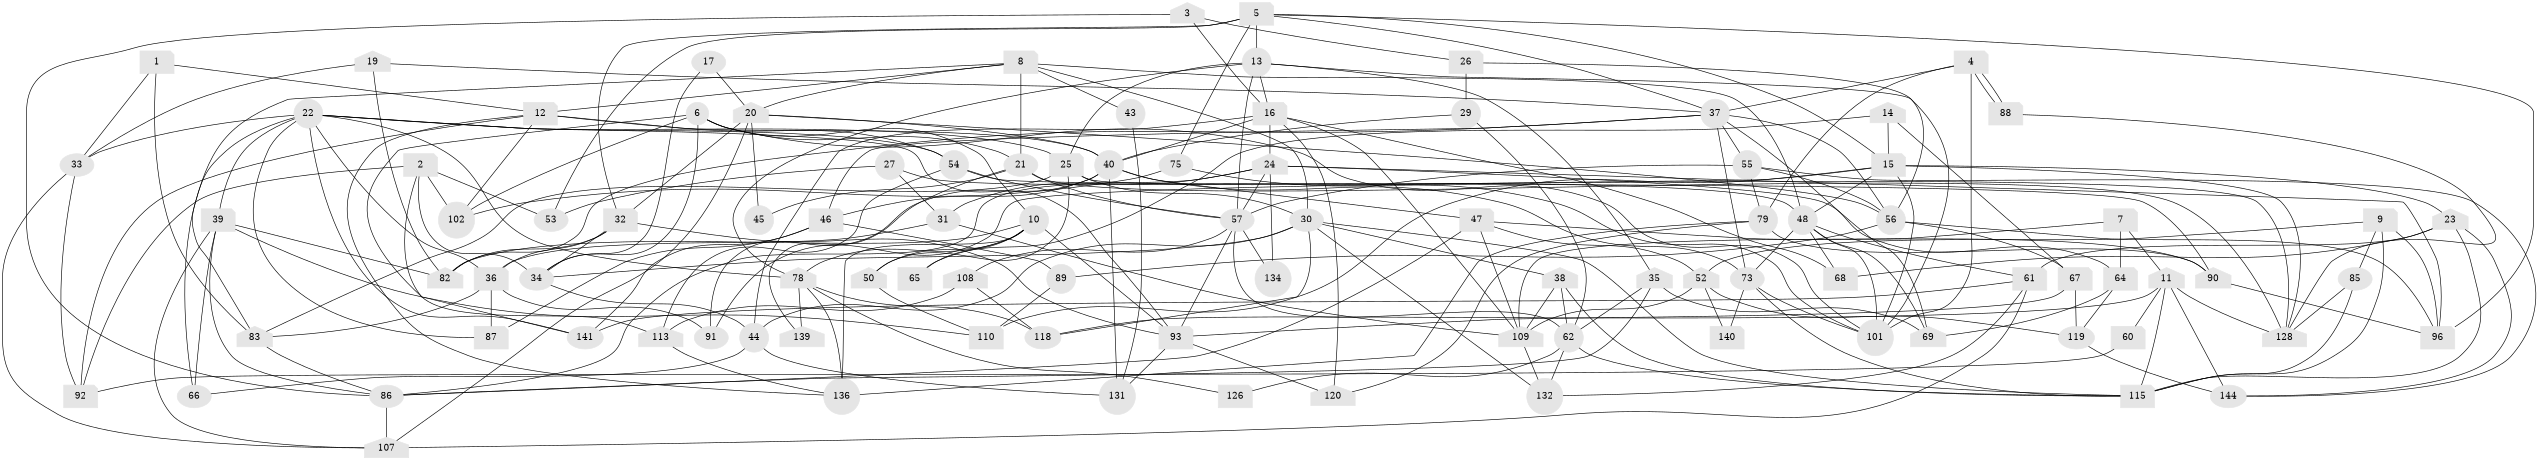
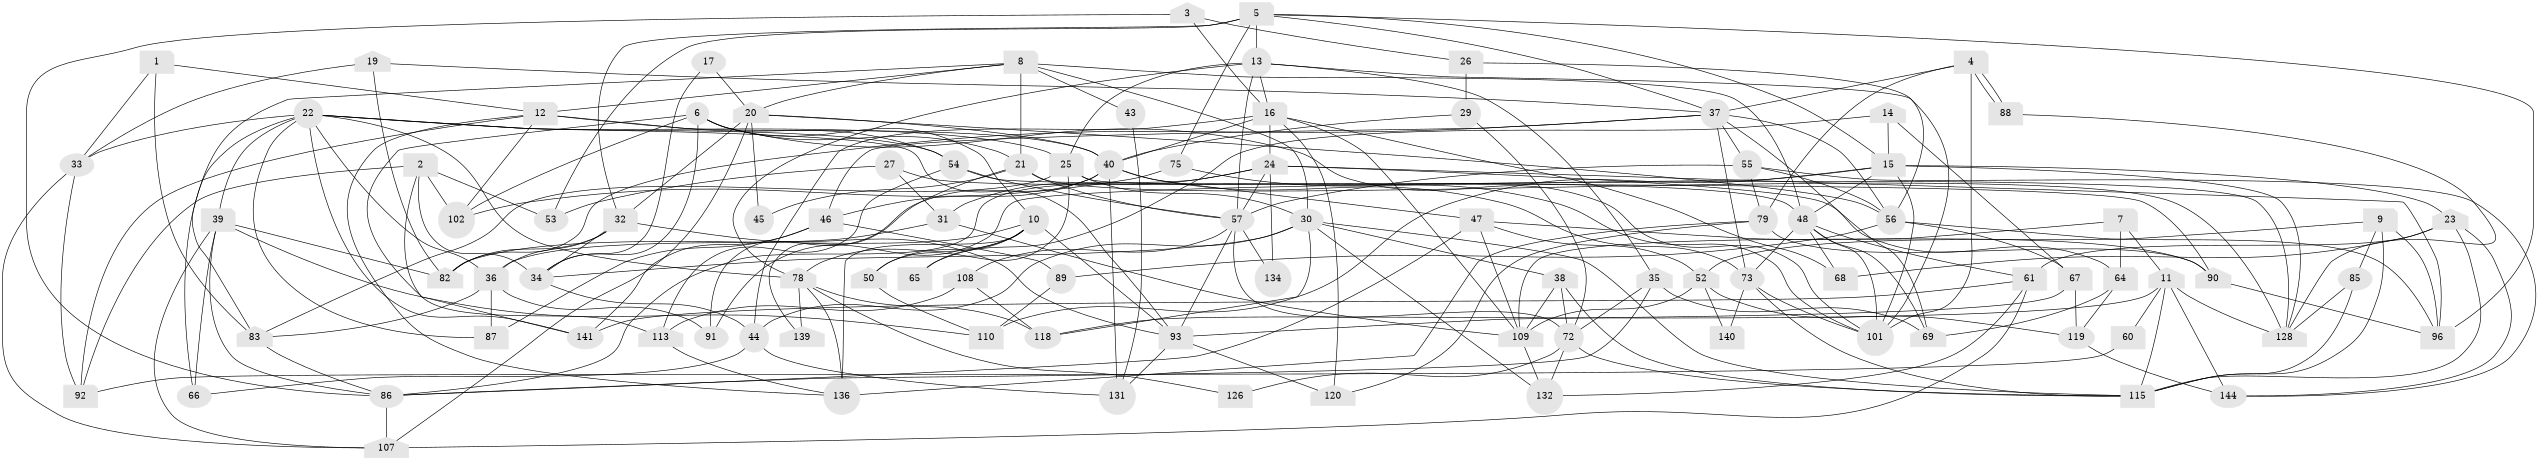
node "62": label "62" -> "72"
